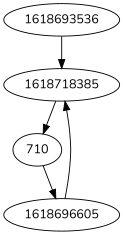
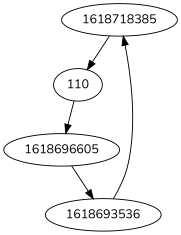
node "710": label "710" -> "110"
edge "1618696605" -> "1618718385": now "1618696605" -> "1618693536"
